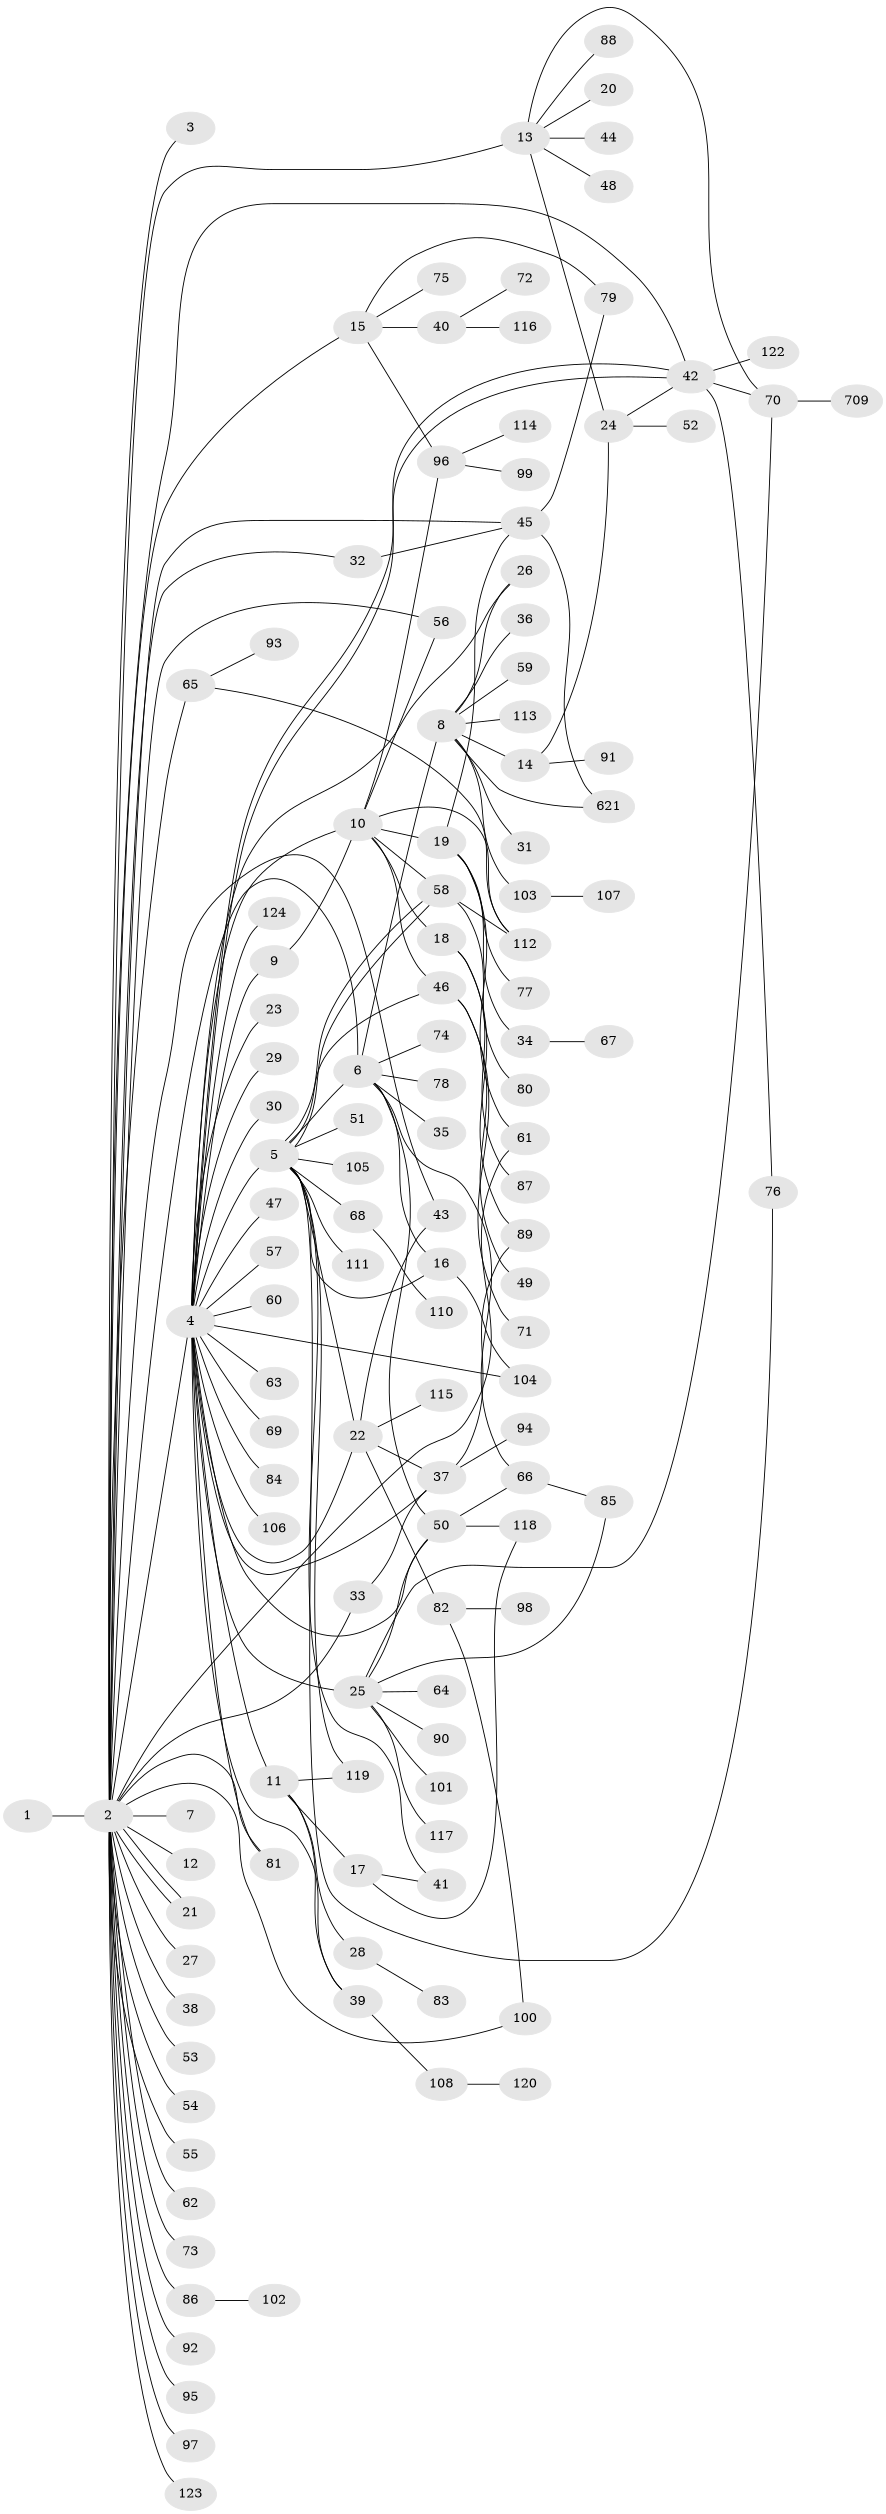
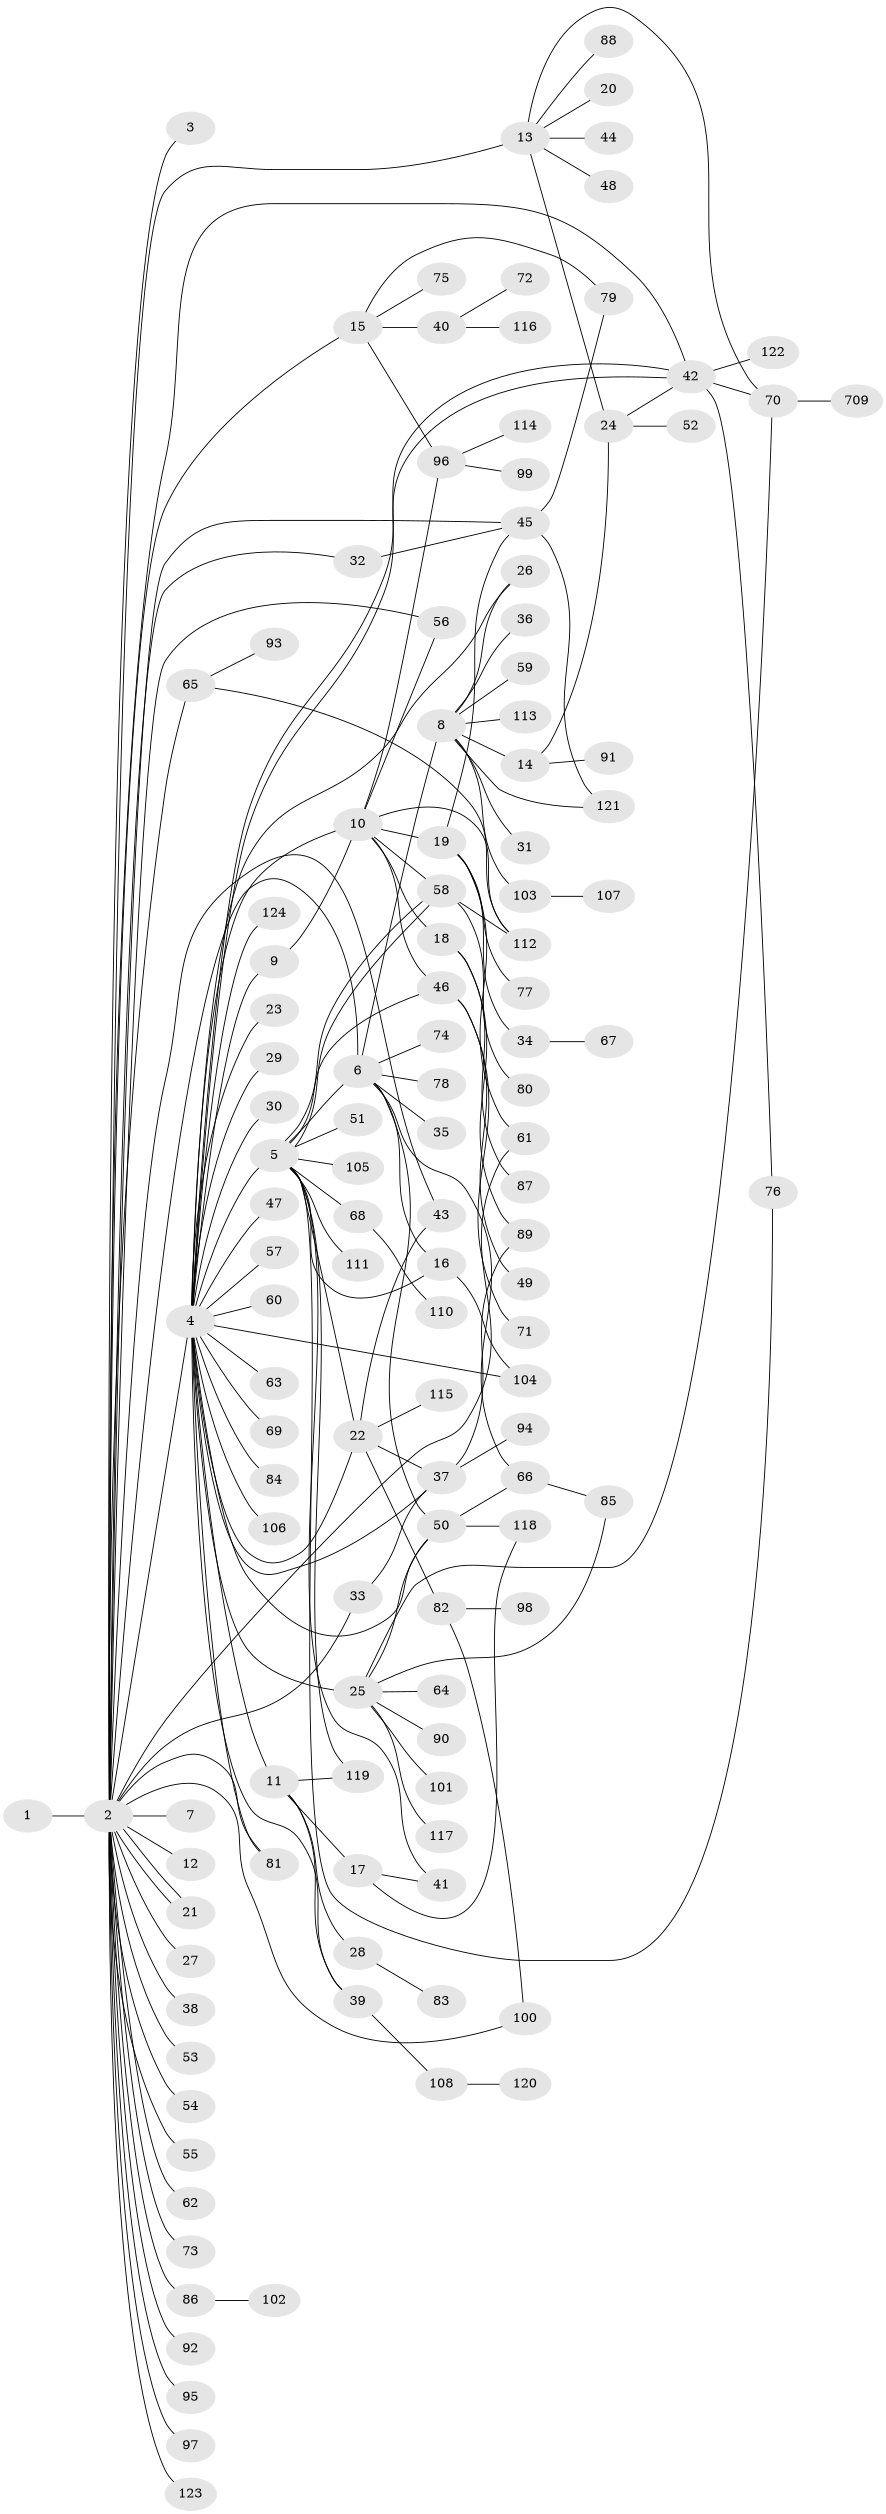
node "621": label "621" -> "121"
